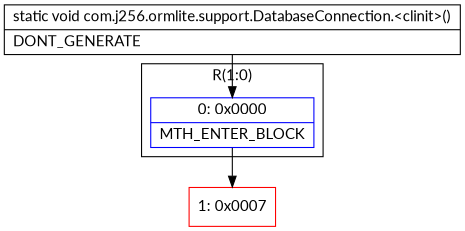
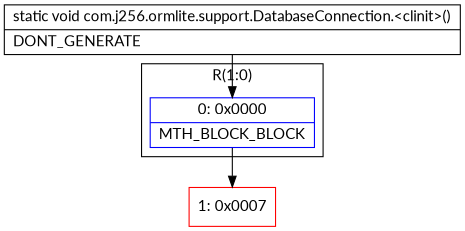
node "0: 0x0000": text "MTH_ENTER_BLOCK" -> "MTH_BLOCK_BLOCK"
